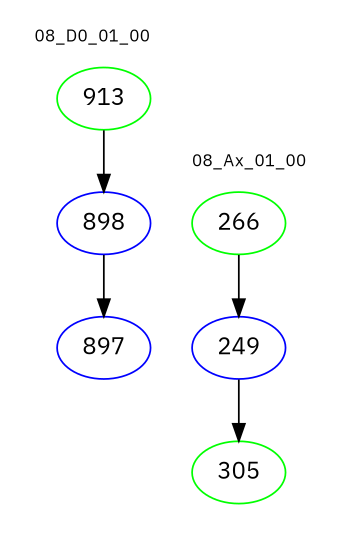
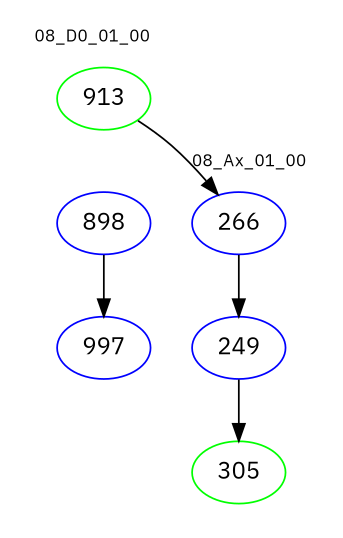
edge "913" -> "898": now "913" -> "266"
node "266": color green -> blue
node "897": label "897" -> "997"
